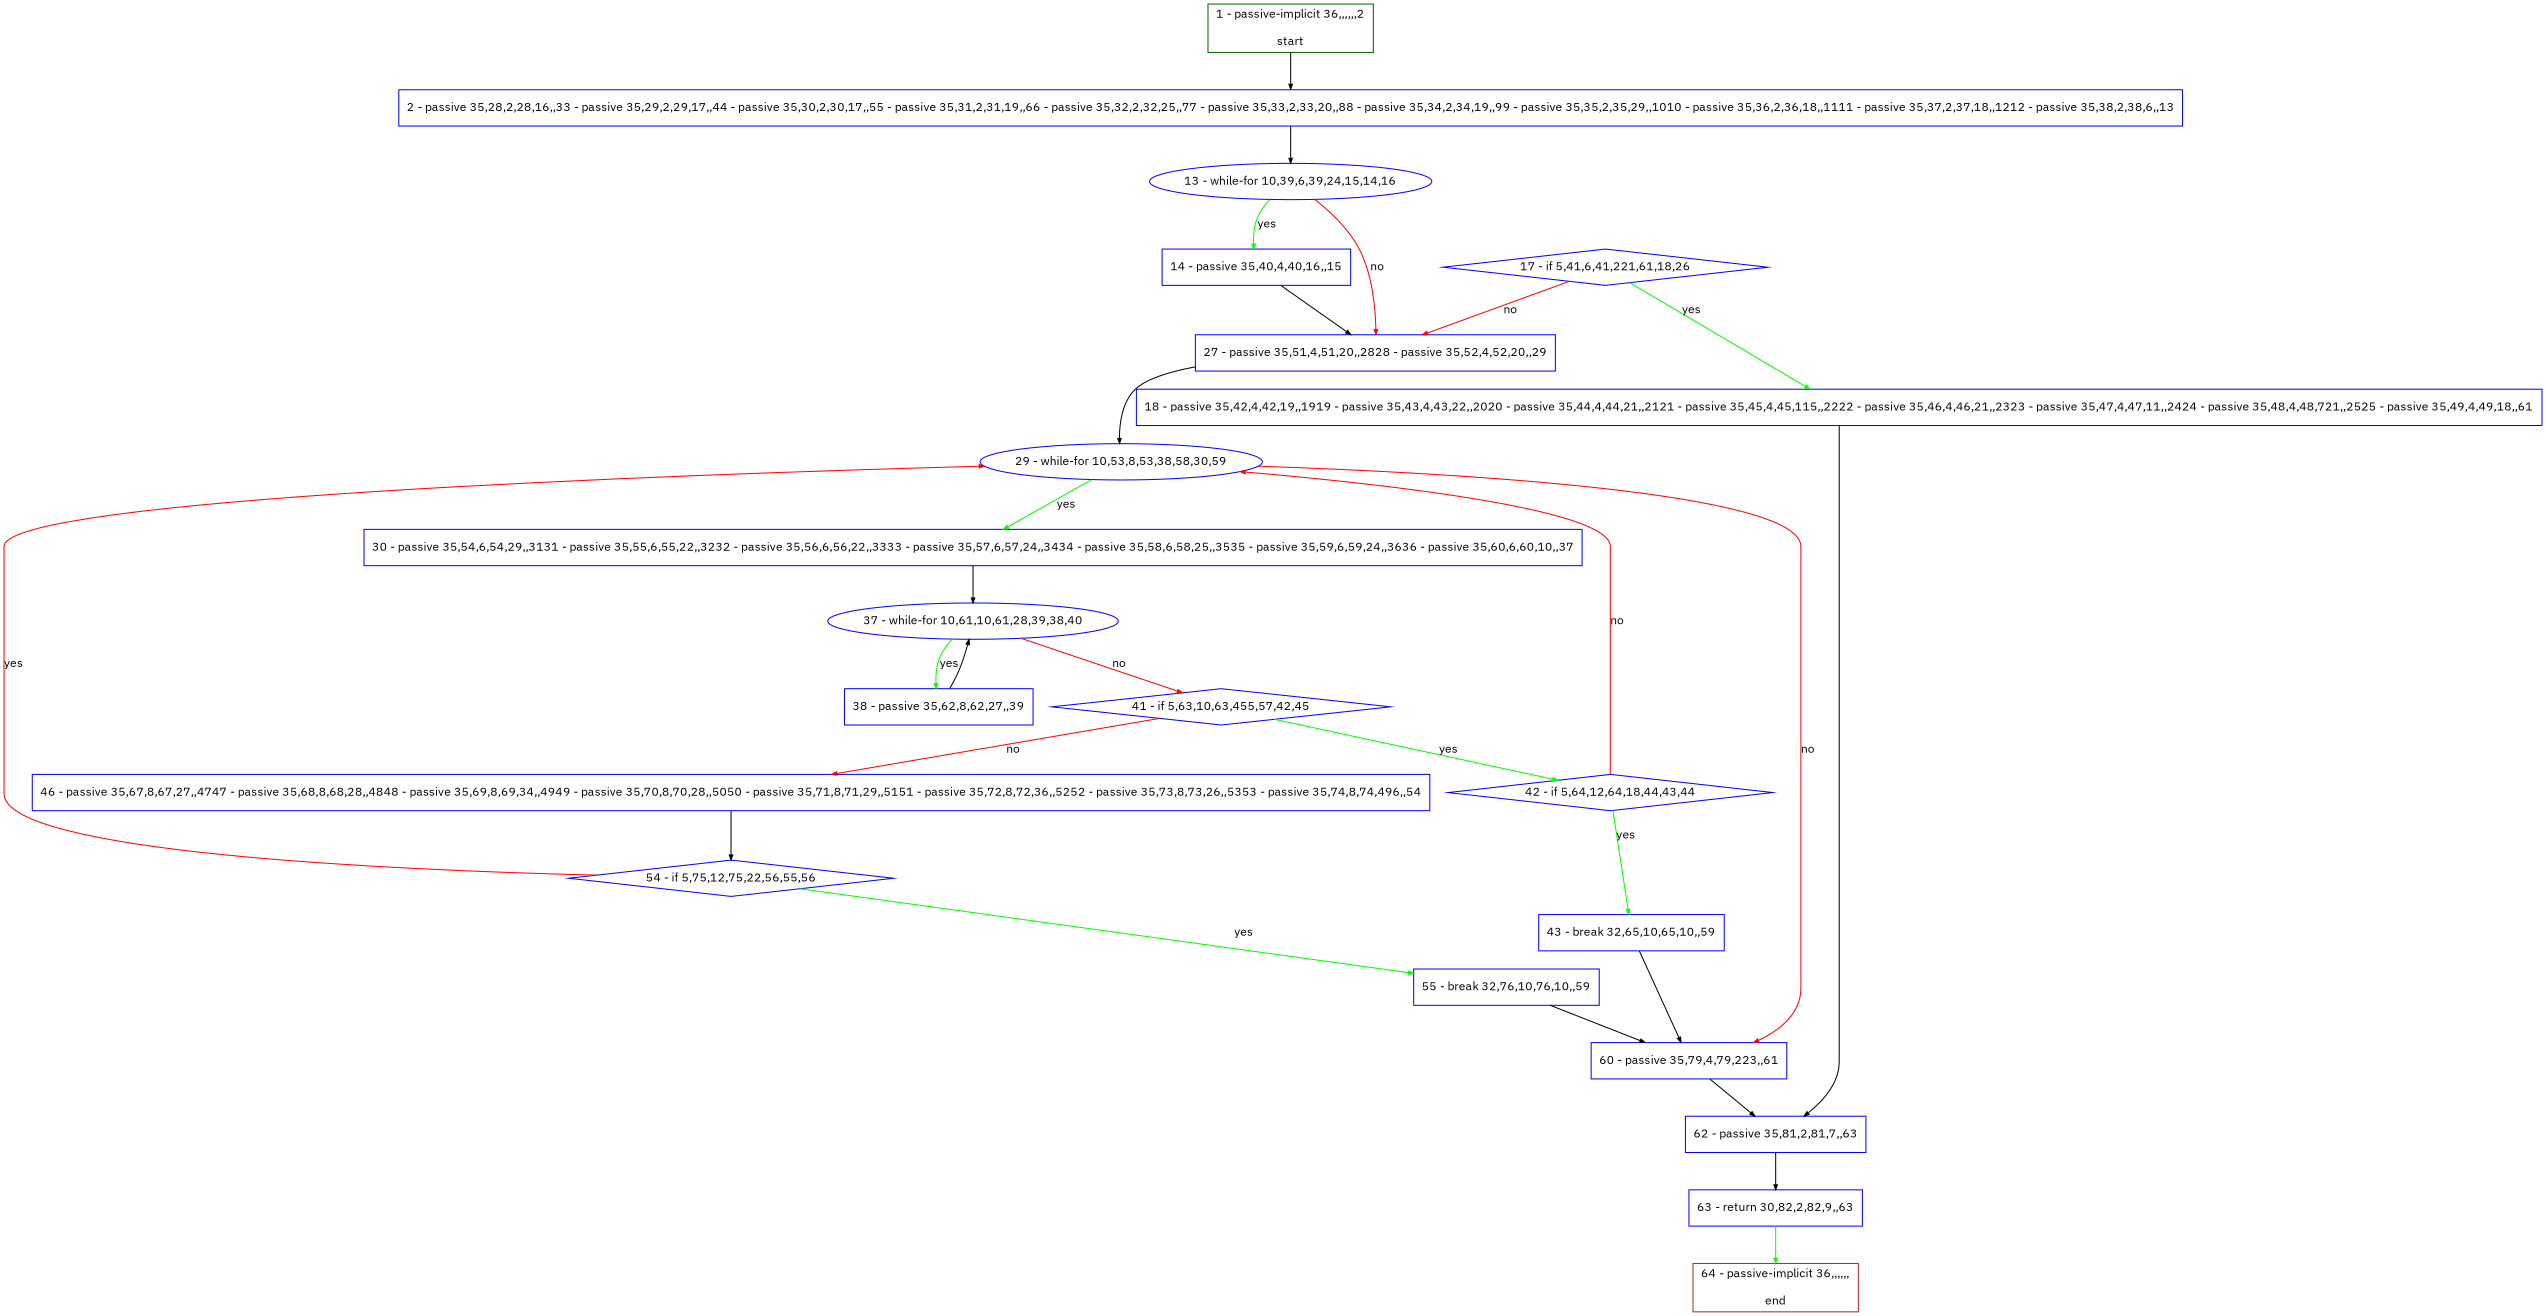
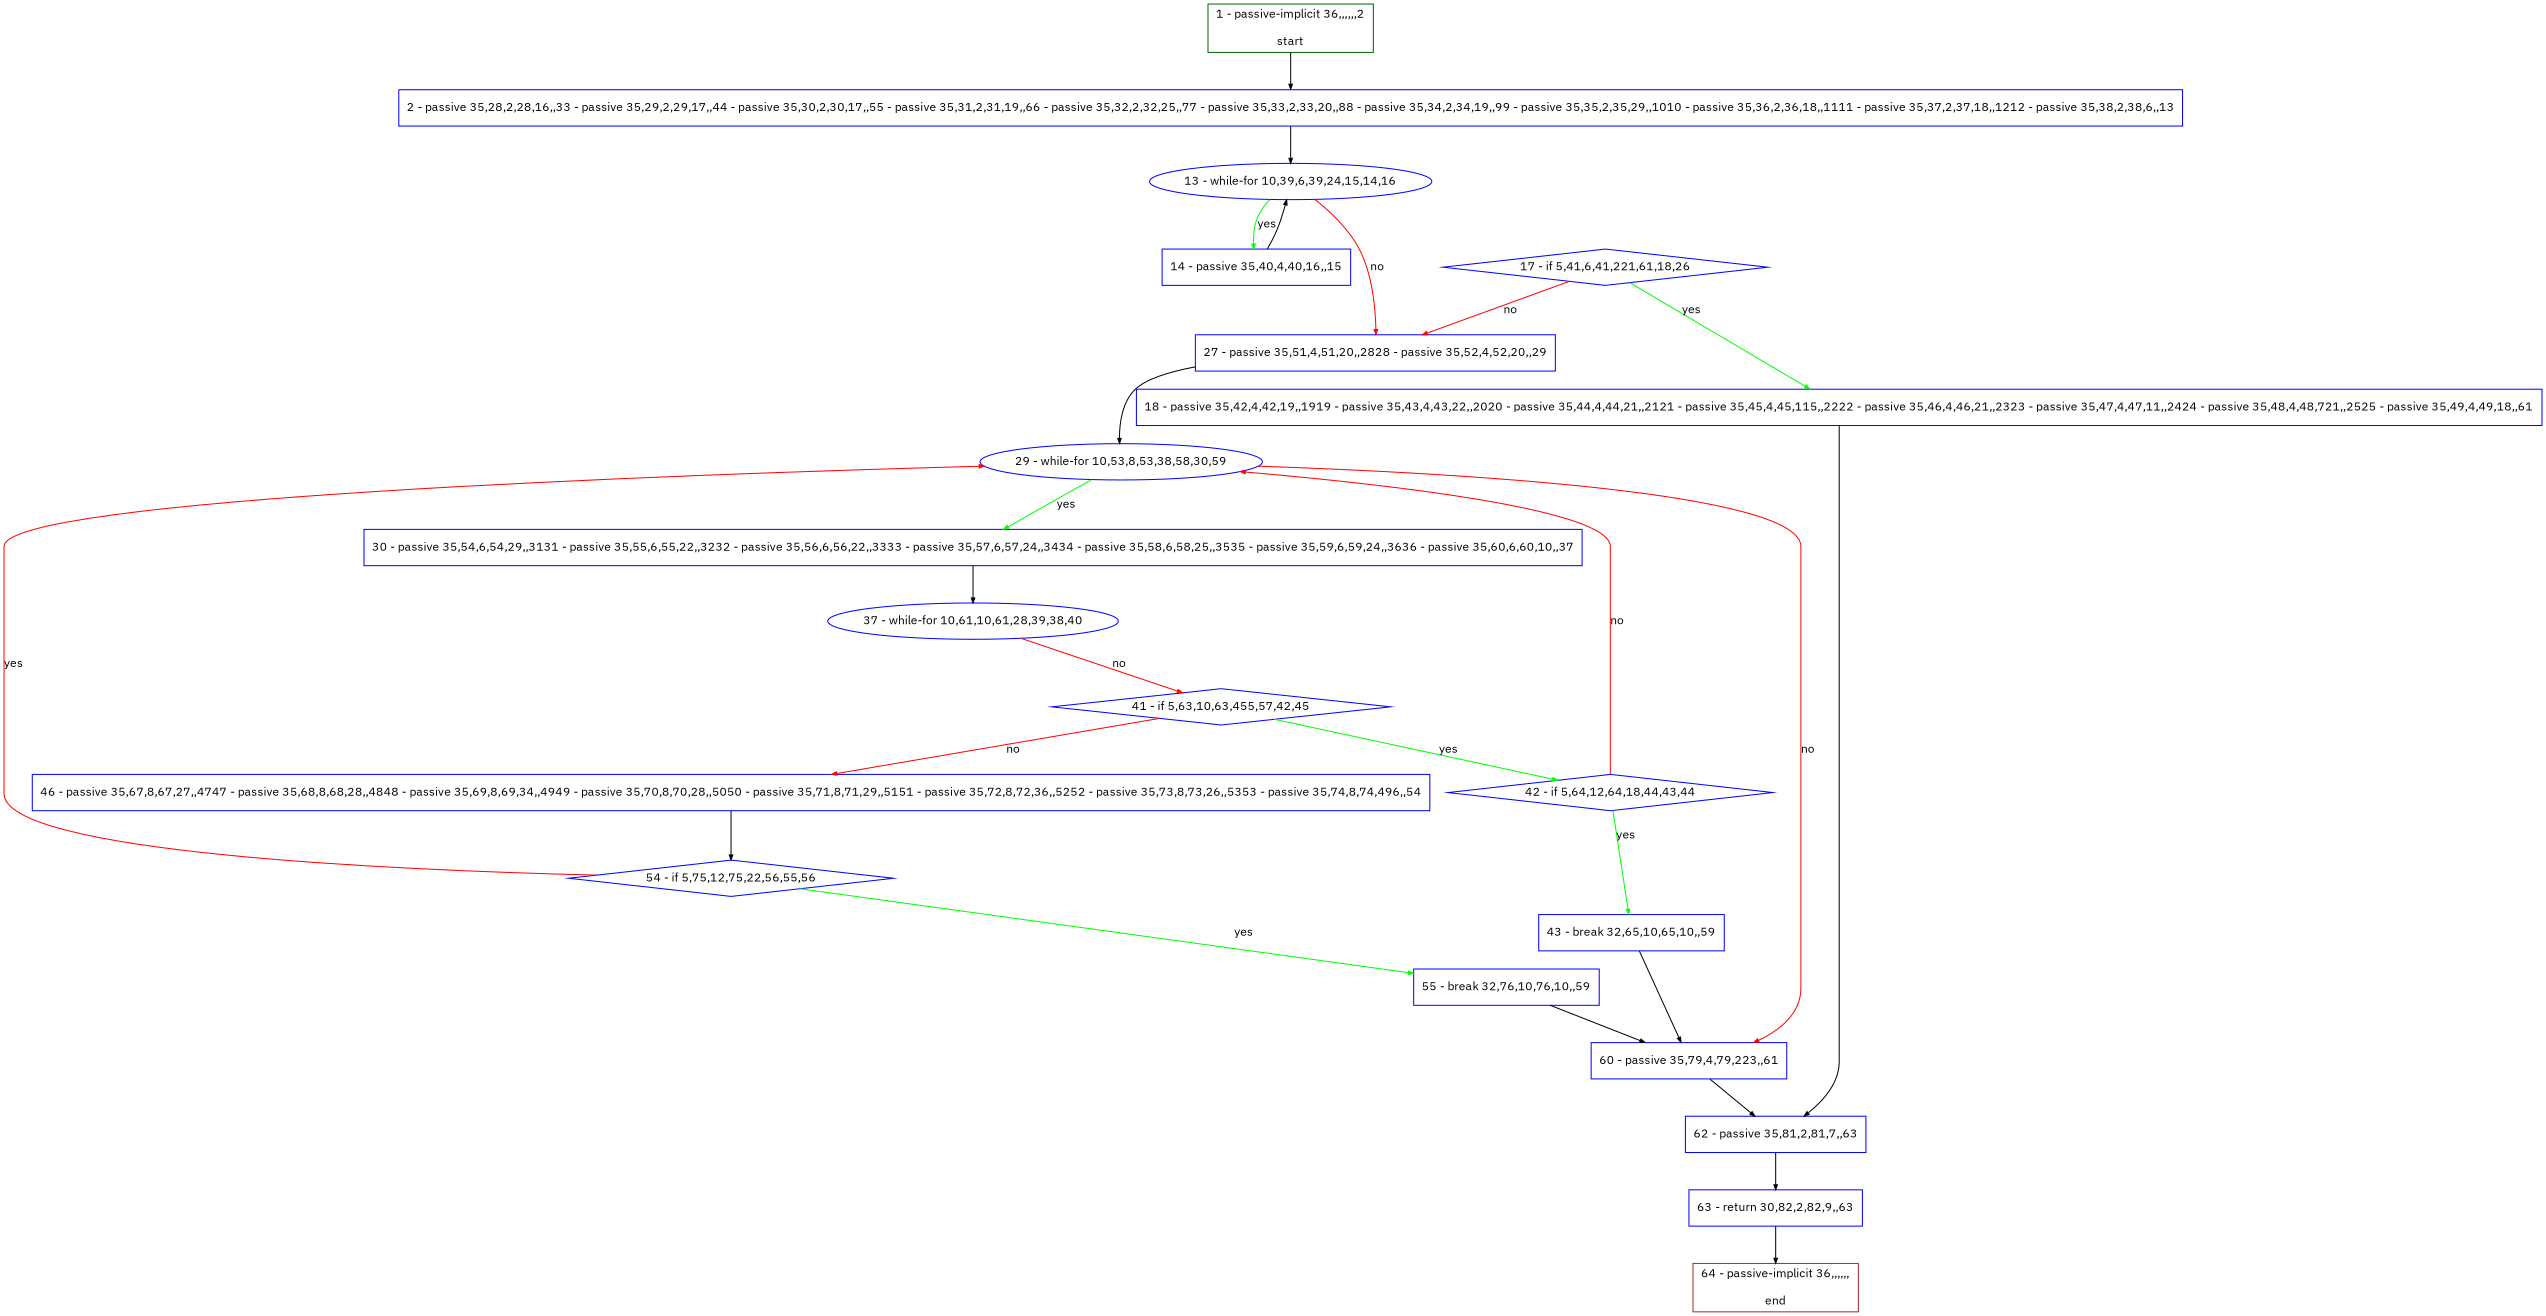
edge "14 - passive 35,40,4,40,16,,15" -> "27 - passive 35,51,4,51,20,,2828 - passive 35,52,4,52,20,,29": now "14 - passive 35,40,4,40,16,,15" -> "13 - while-for 10,39,6,39,24,15,14,16"
node "38 - passive 35,62,8,62,27,,39": removed
edge "63 - return 30,82,2,82,9,,63" -> "64 - passive-implicit 36,,,,,, end": color #00ff00 -> #000000
